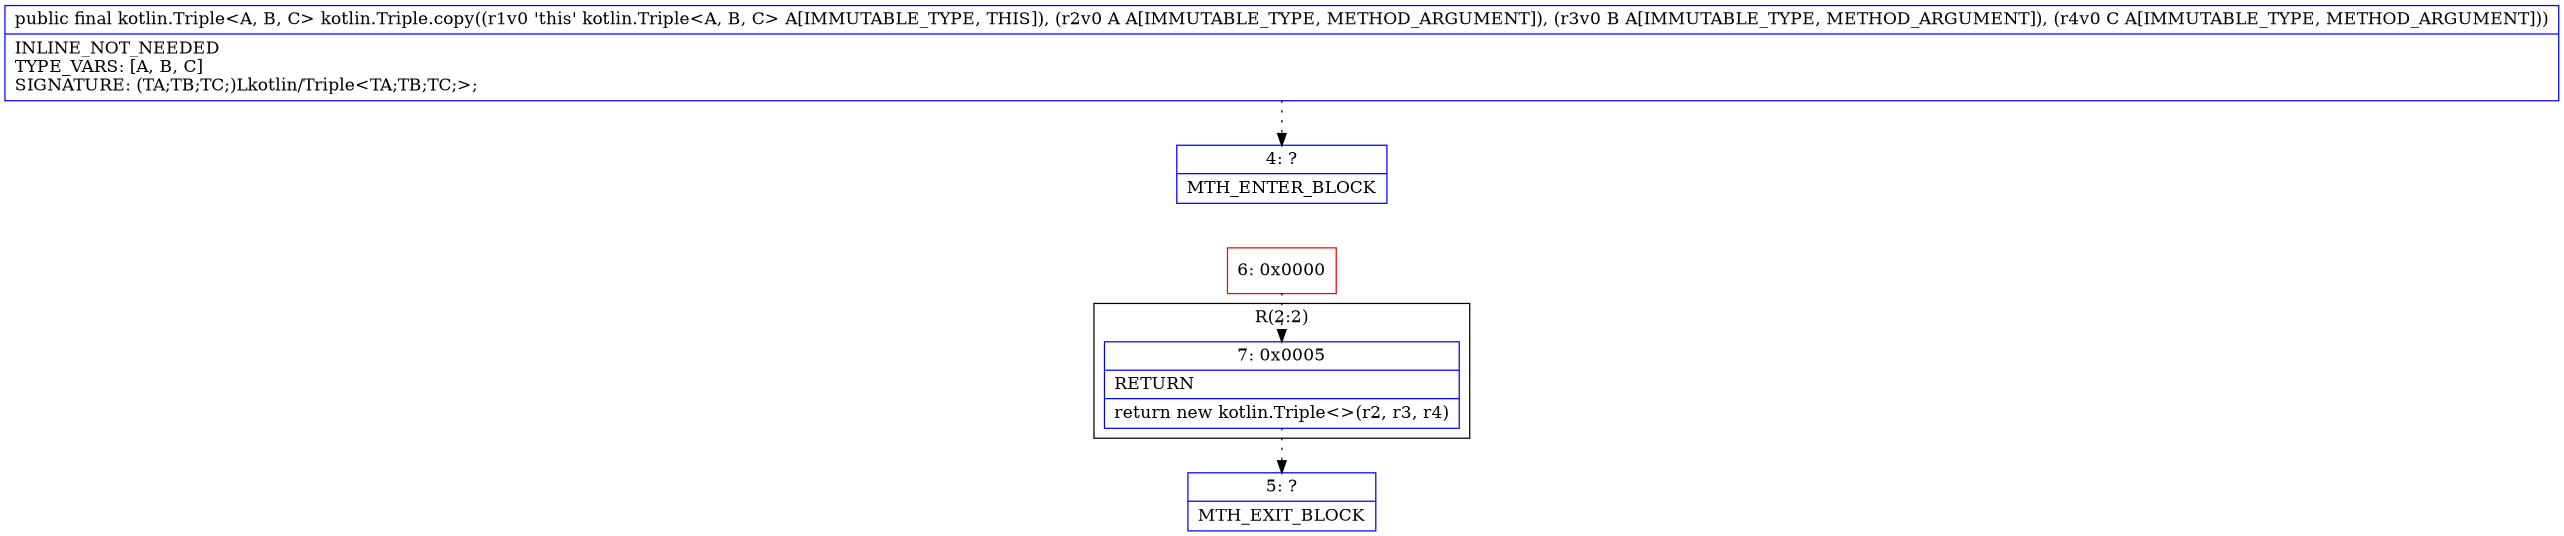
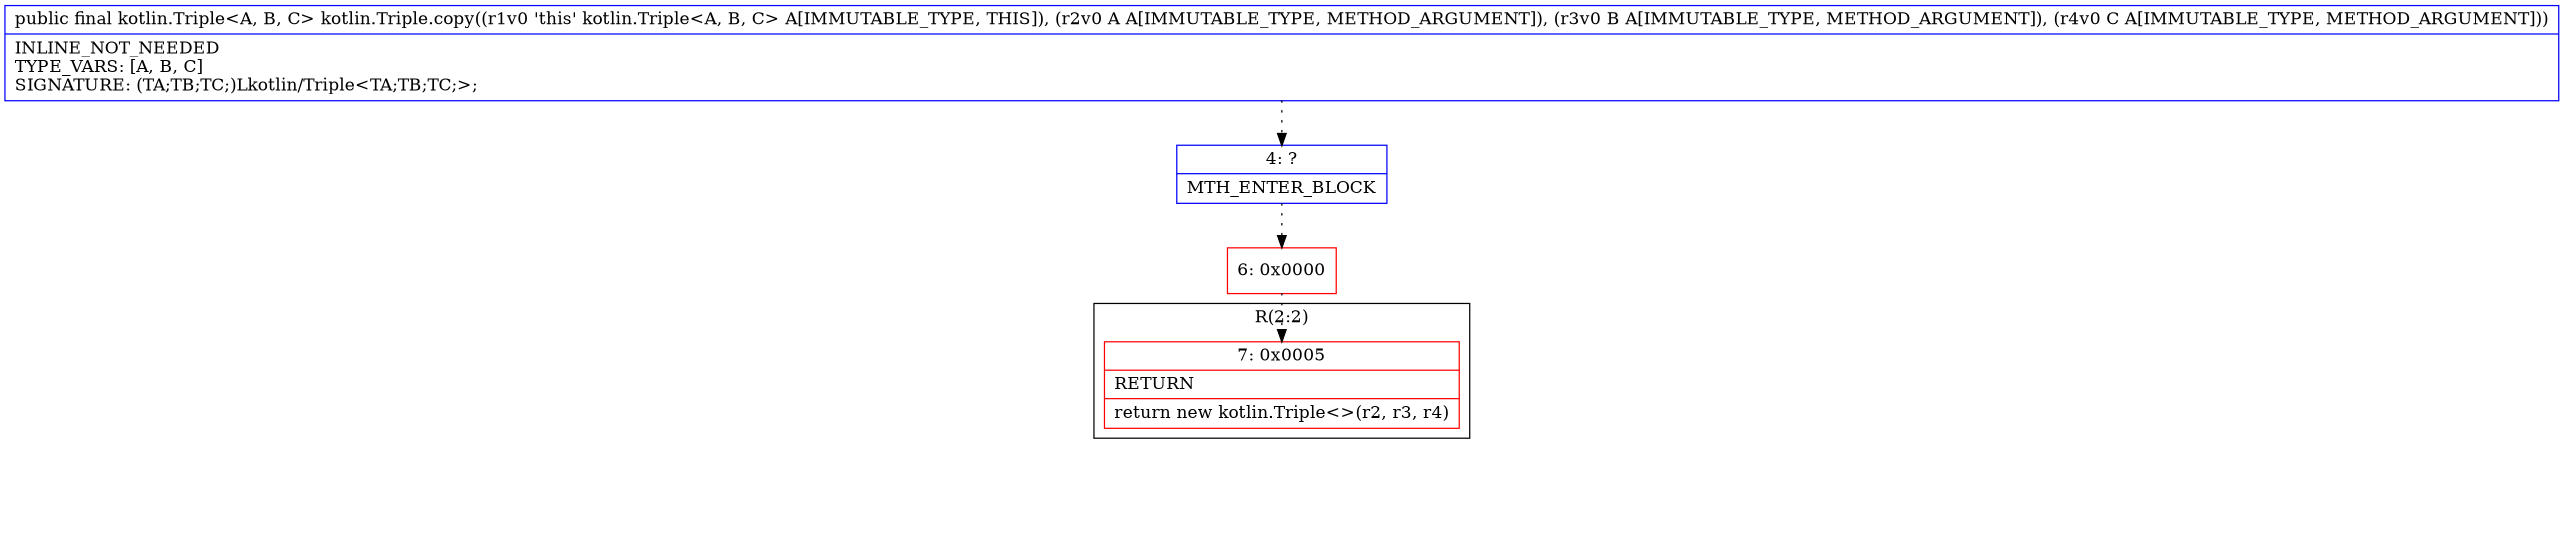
edge "4: ?" -> "6: 0x0000": added
node "7: 0x0005": color blue -> red
node "5: ?": removed
